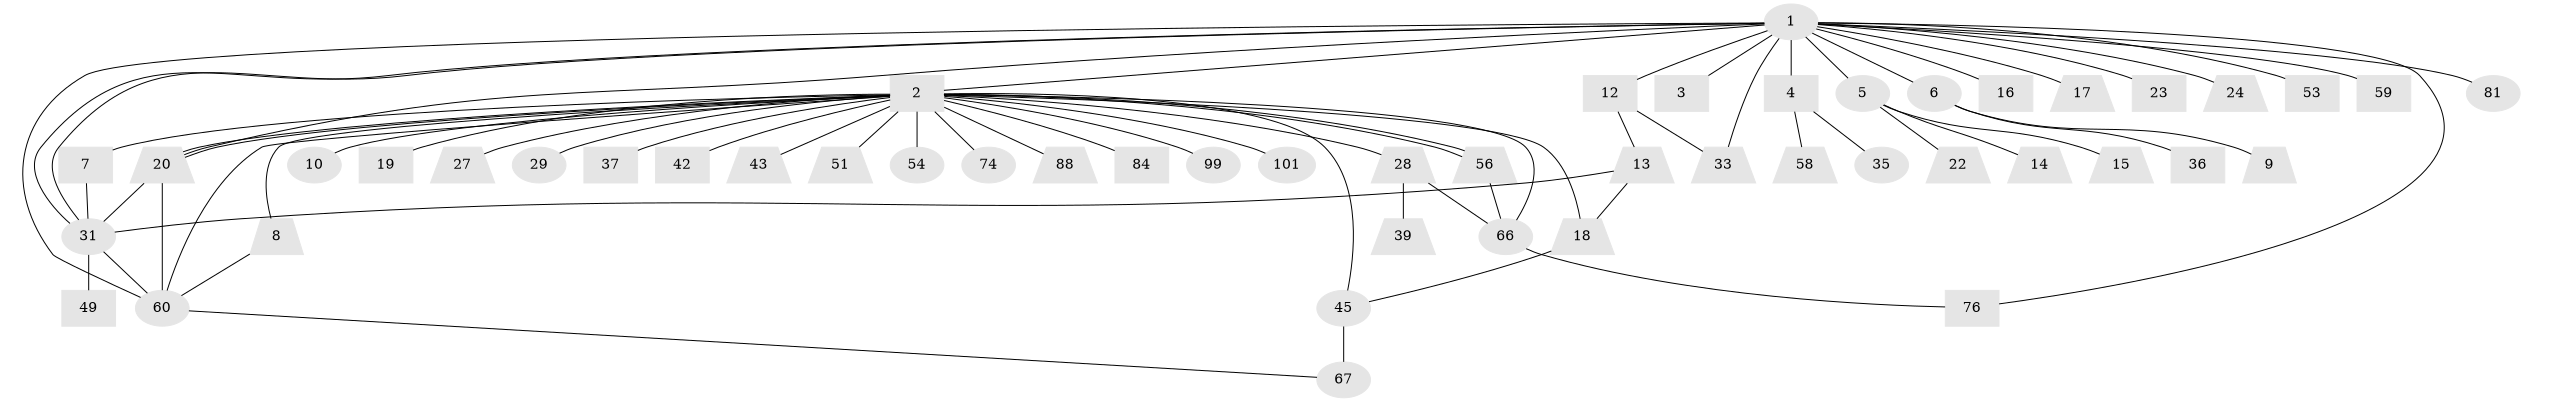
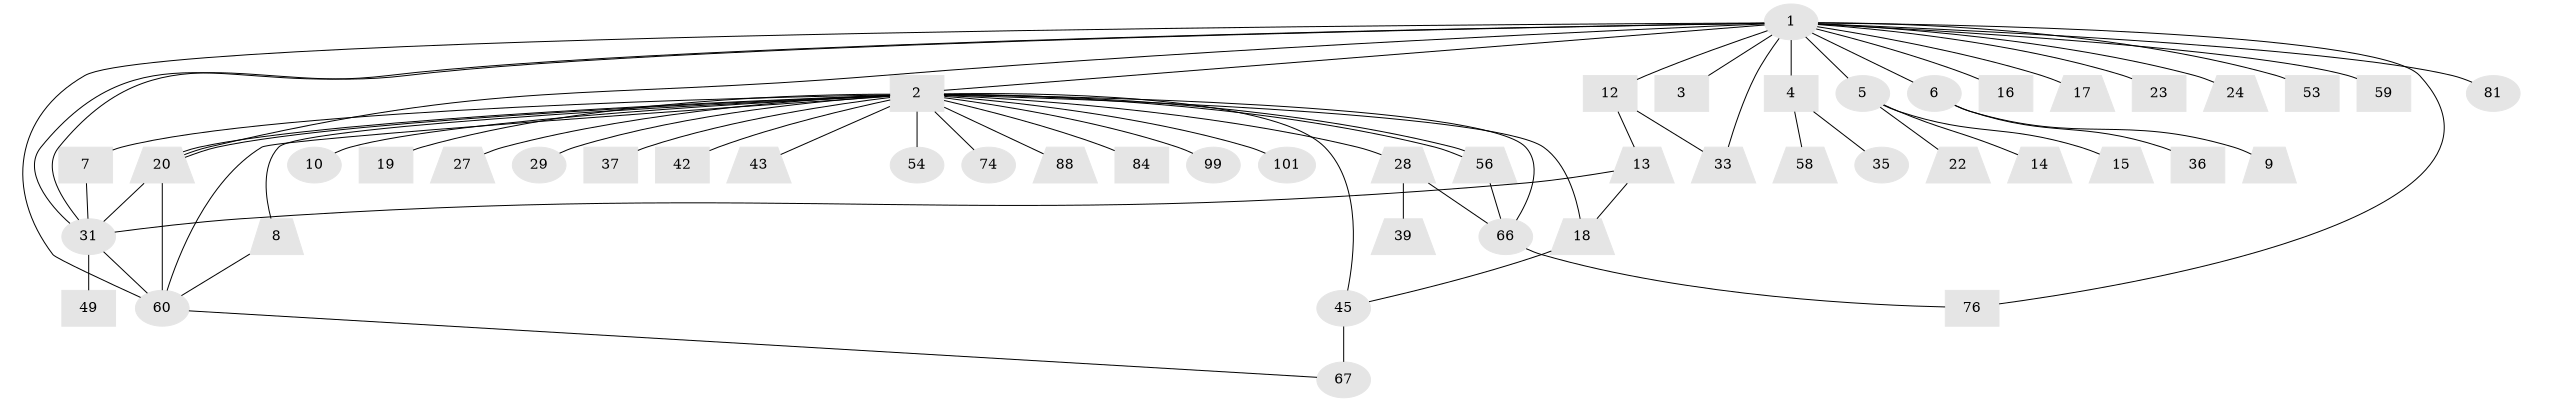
node "51": removed
